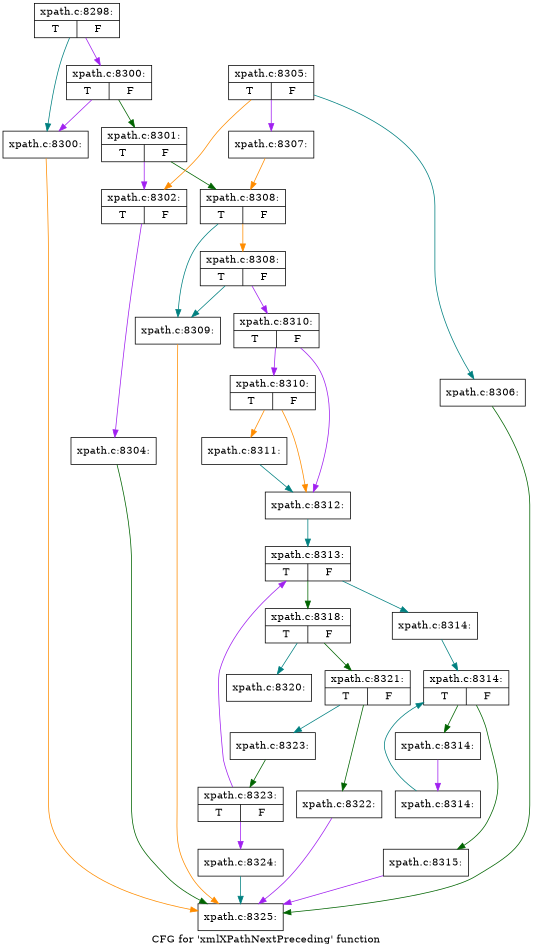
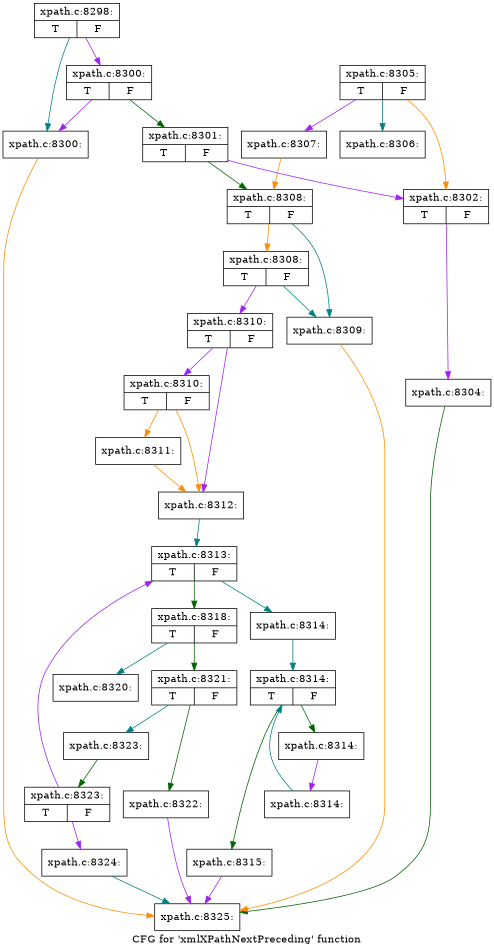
edge "xpath.c:8311:" -> "xpath.c:8312:": color teal -> darkorange
edge "xpath.c:8306:" -> "xpath.c:8325:": removed
